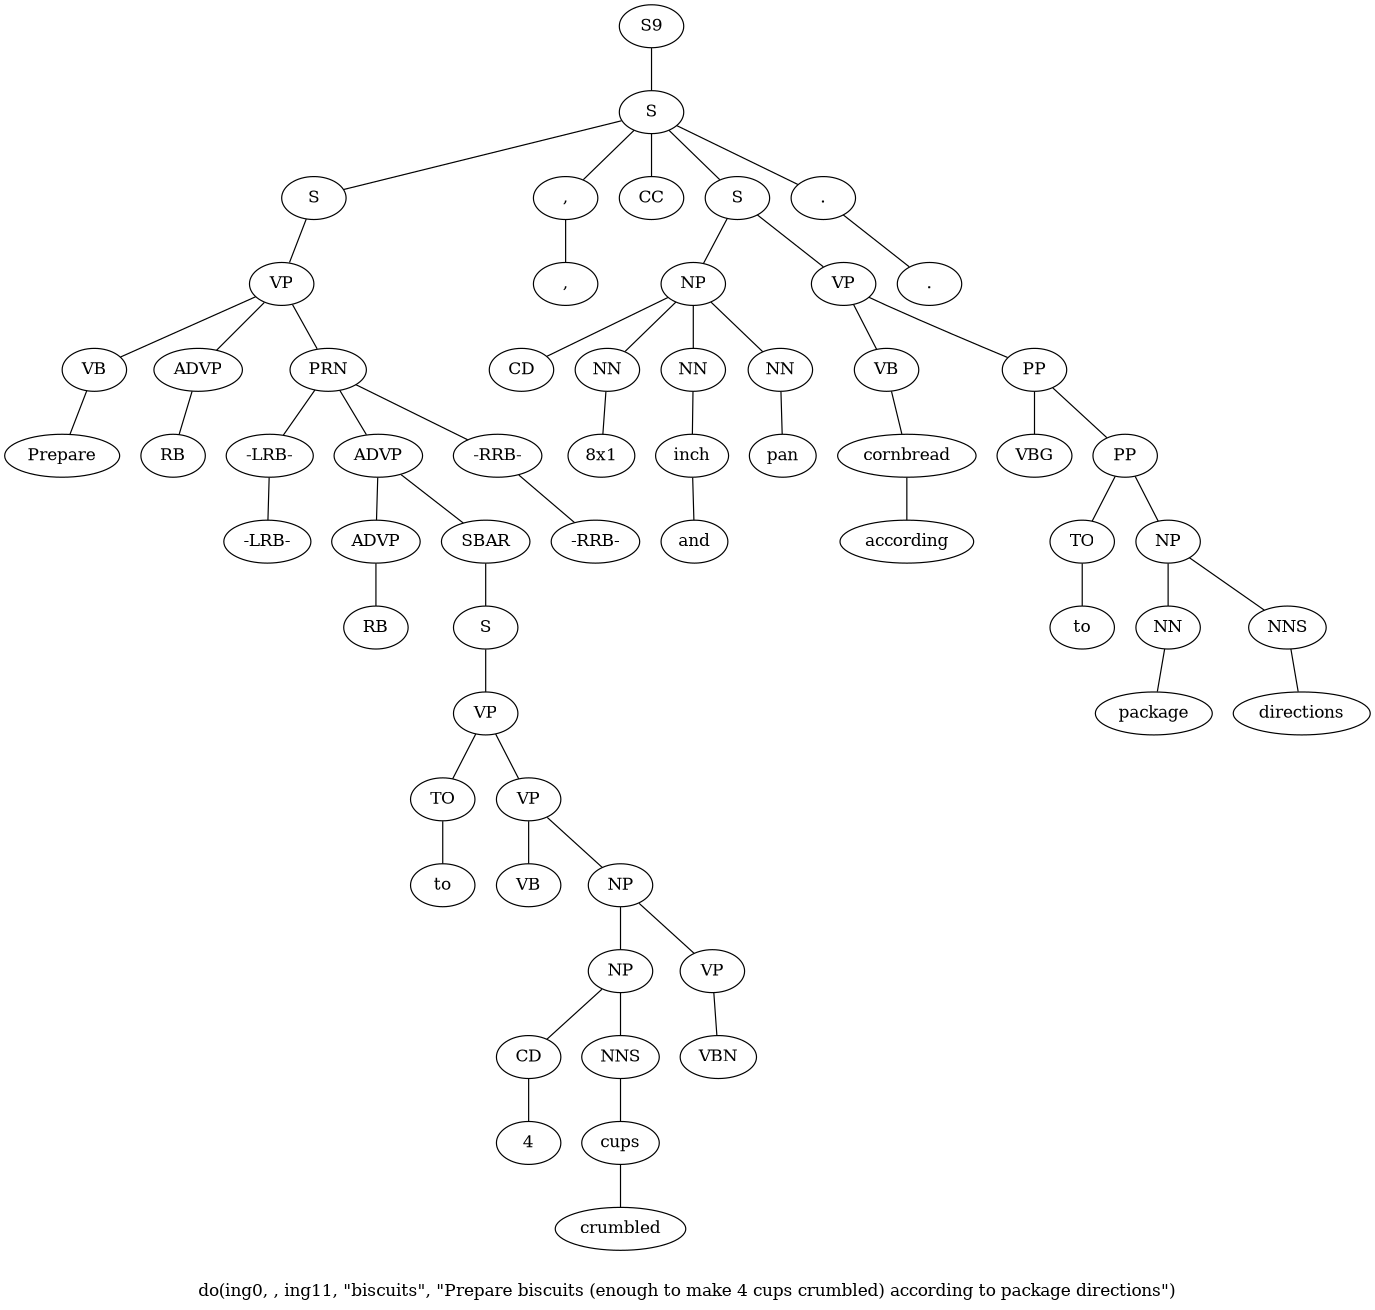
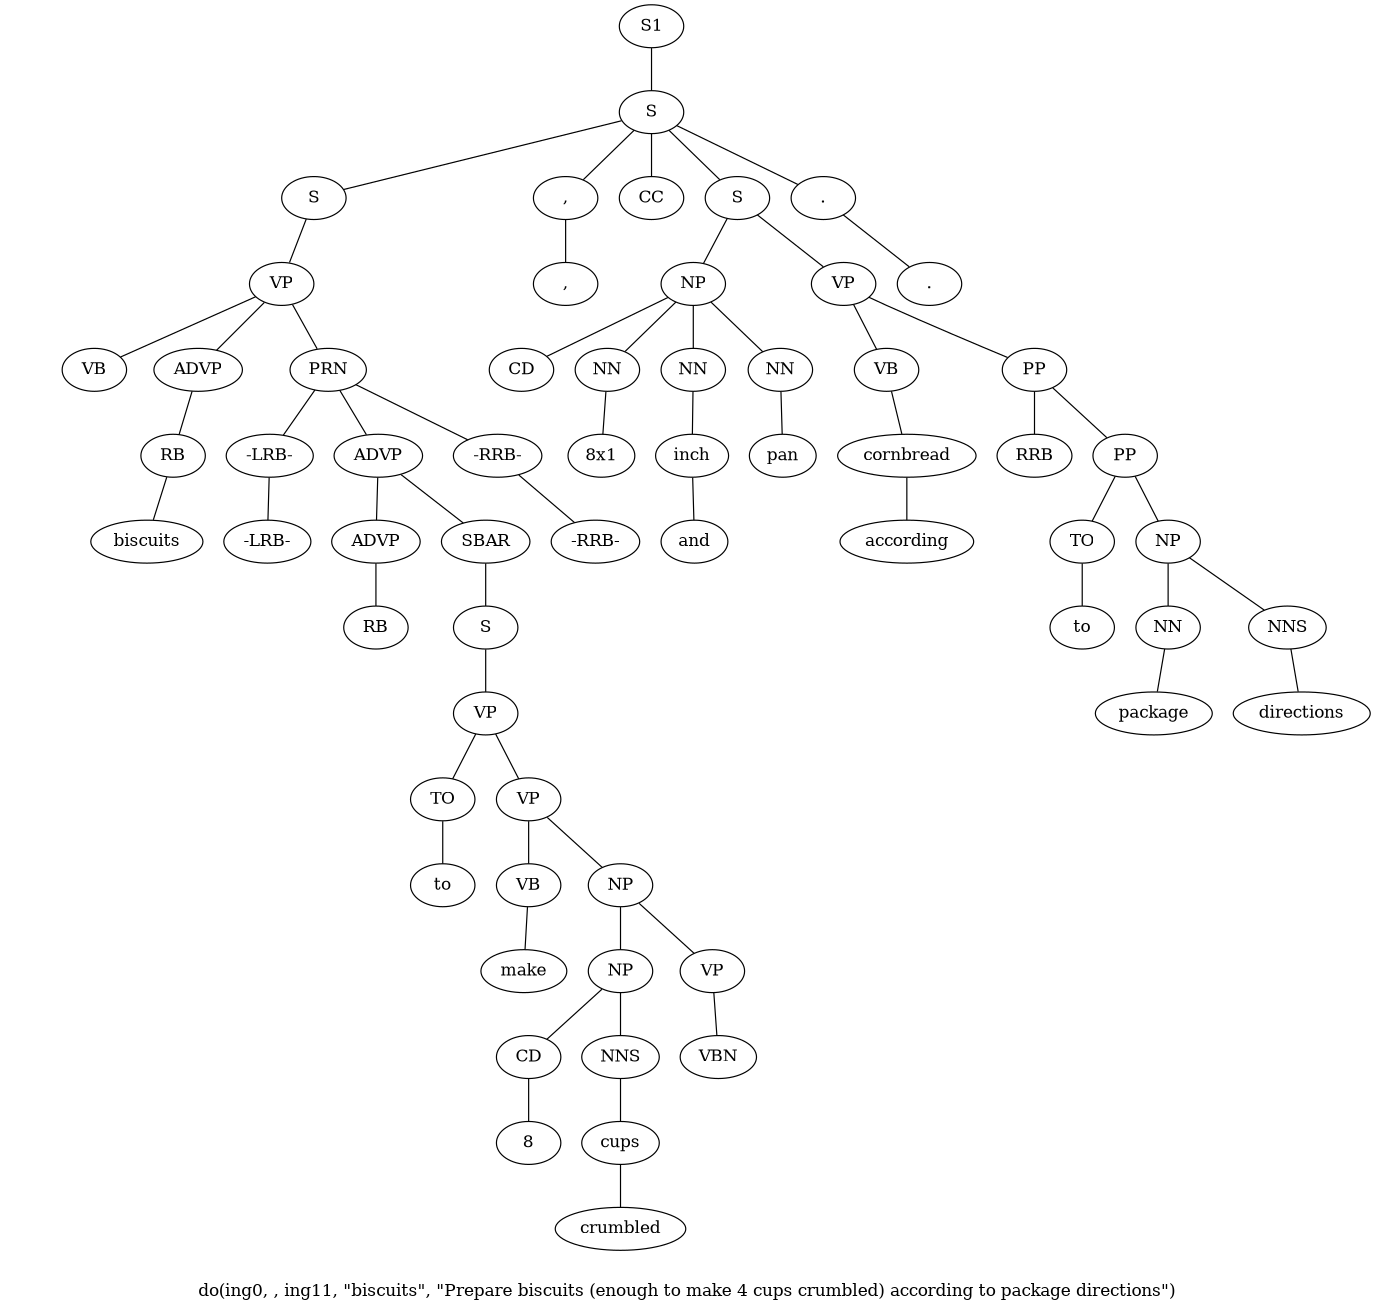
node "S9": label "S9" -> "S1"
node "Prepare": removed
node "VBG": label "VBG" -> "RRB"
node "biscuits": added
node "make": added
node "4": label "4" -> "8"
